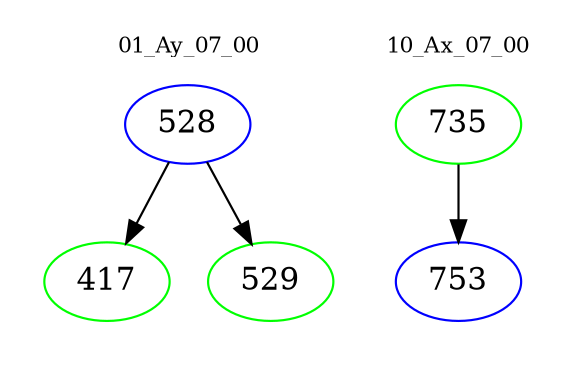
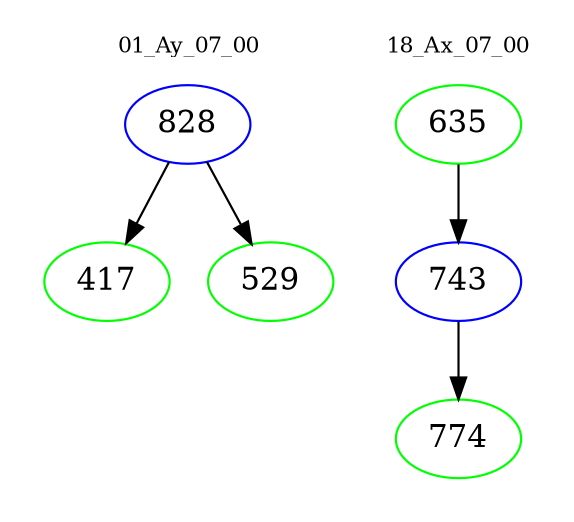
cluster "10_Ax_07_00": label "10_Ax_07_00" -> "18_Ax_07_00"
node "528": label "528" -> "828"
node "735": label "735" -> "635"
node "753": label "753" -> "743"
node "774": added
